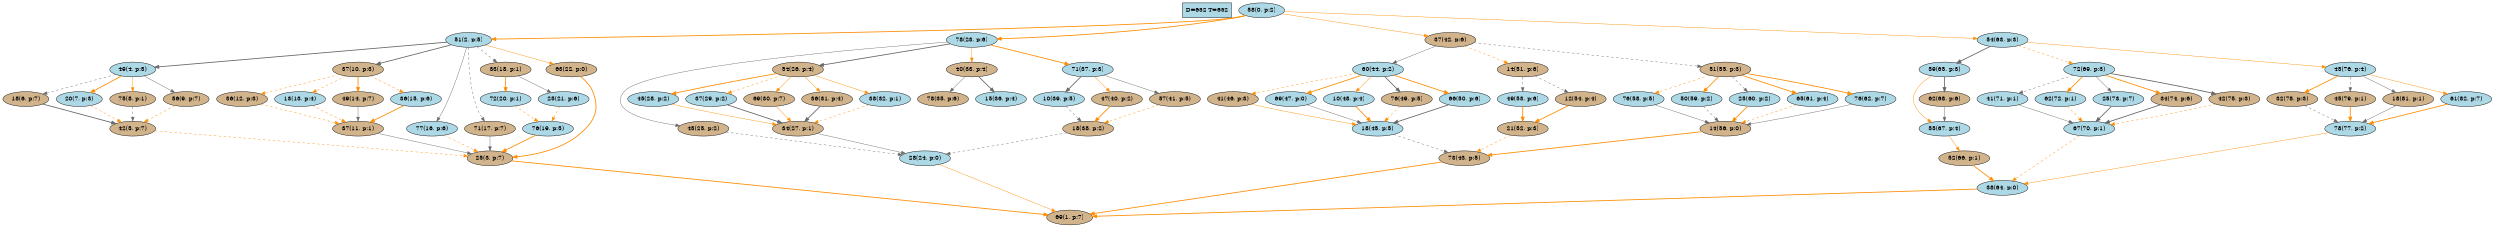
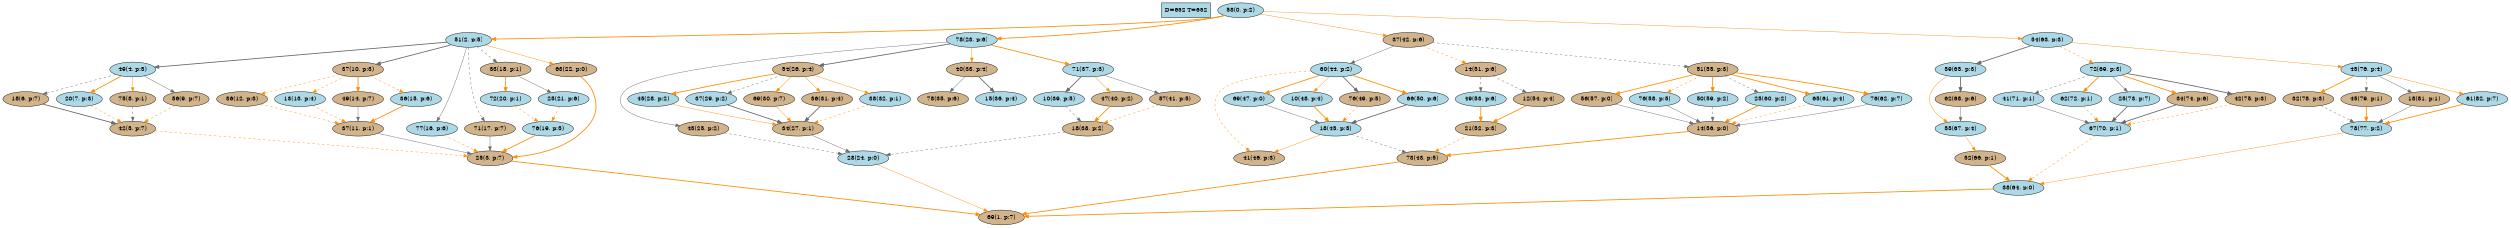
edge "54(26, p:4)" -> "37(29, p:2)": color darkorange -> gray40
node "56(57, p:0)": added
edge "41(46, p:3)" -> "18(45, p:5)": reversed
